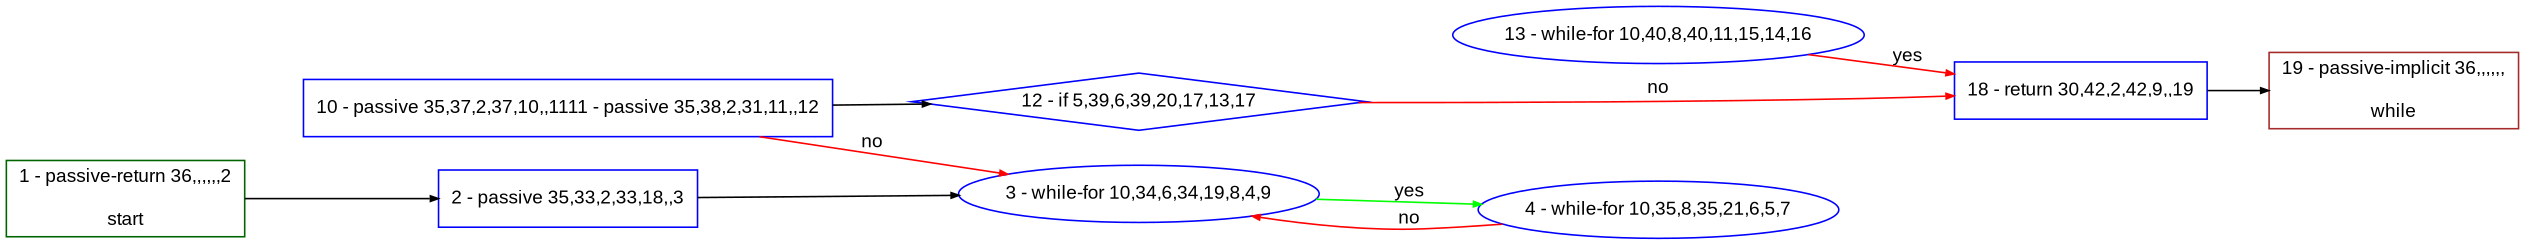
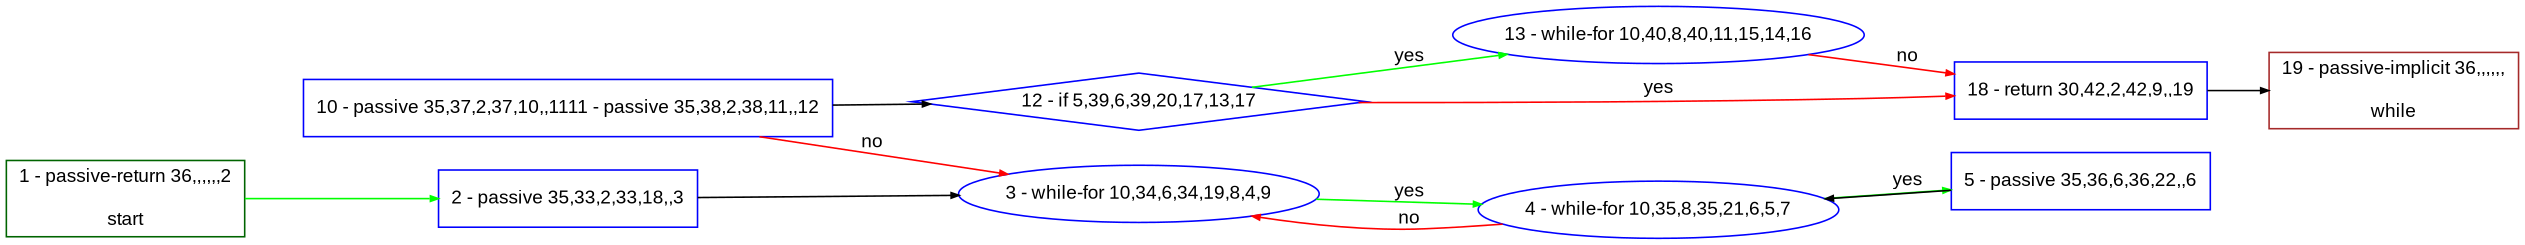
edge "13 - while-for 10,40,8,40,11,15,14,16" -> "18 - return 30,42,2,42,9,,19": label "yes" -> "no"
edge "12 - if 5,39,6,39,20,17,13,17" -> "13 - while-for 10,40,8,40,11,15,14,16": added, label "yes"
edge "12 - if 5,39,6,39,20,17,13,17" -> "18 - return 30,42,2,42,9,,19": label "no" -> "yes"
node "10 - passive 35,37,2,37,10,,1111 - passive 35,38,2,31,11,,12": label "10 - passive 35,37,2,37,10,,1111 - passive 35,38,2,31,11,,12" -> "10 - passive 35,37,2,37,10,,1111 - passive 35,38,2,38,11,,12"
node "5 - passive 35,36,6,36,22,,6": added
edge "1 - passive-return 36,,,,,,2 start" -> "2 - passive 35,33,2,33,18,,3": color #000000 -> #00ff00
